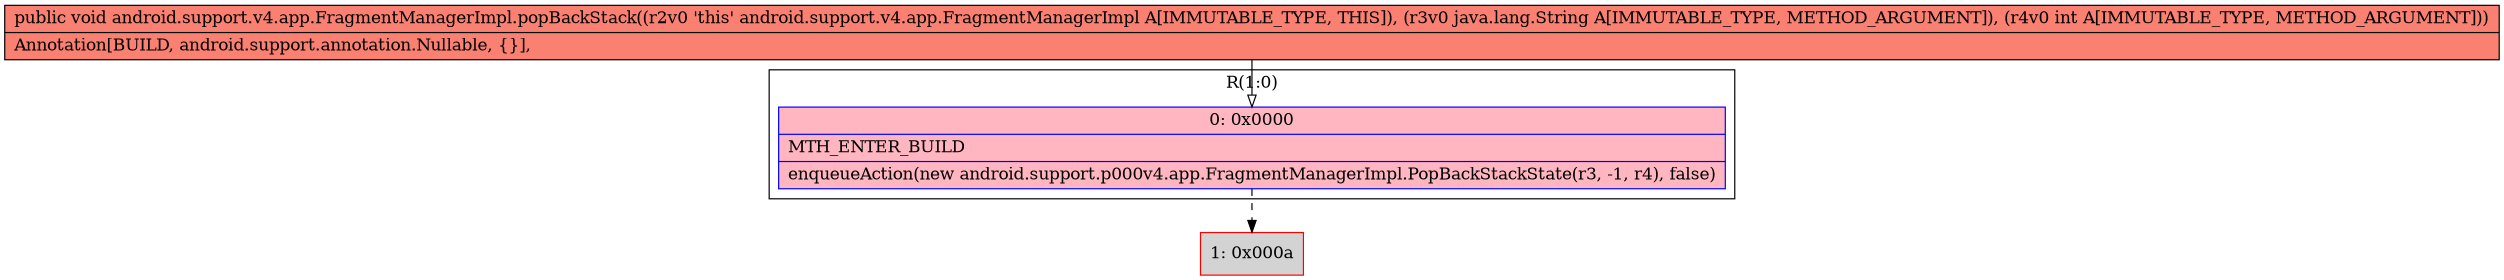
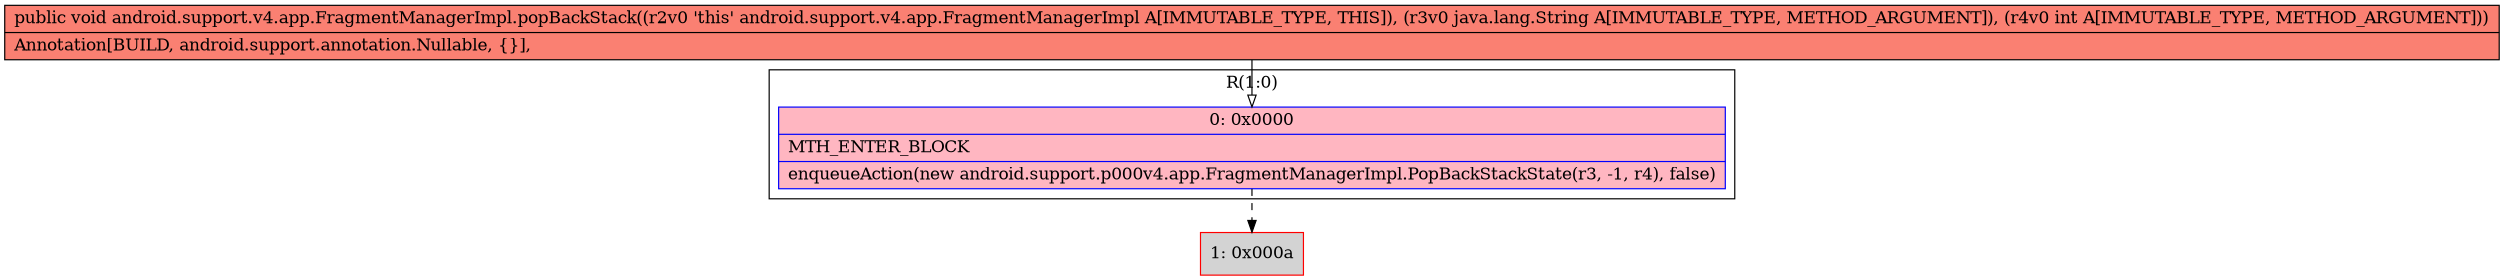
node "0: 0x0000": text "MTH_ENTER_BUILD" -> "MTH_ENTER_BLOCK"
